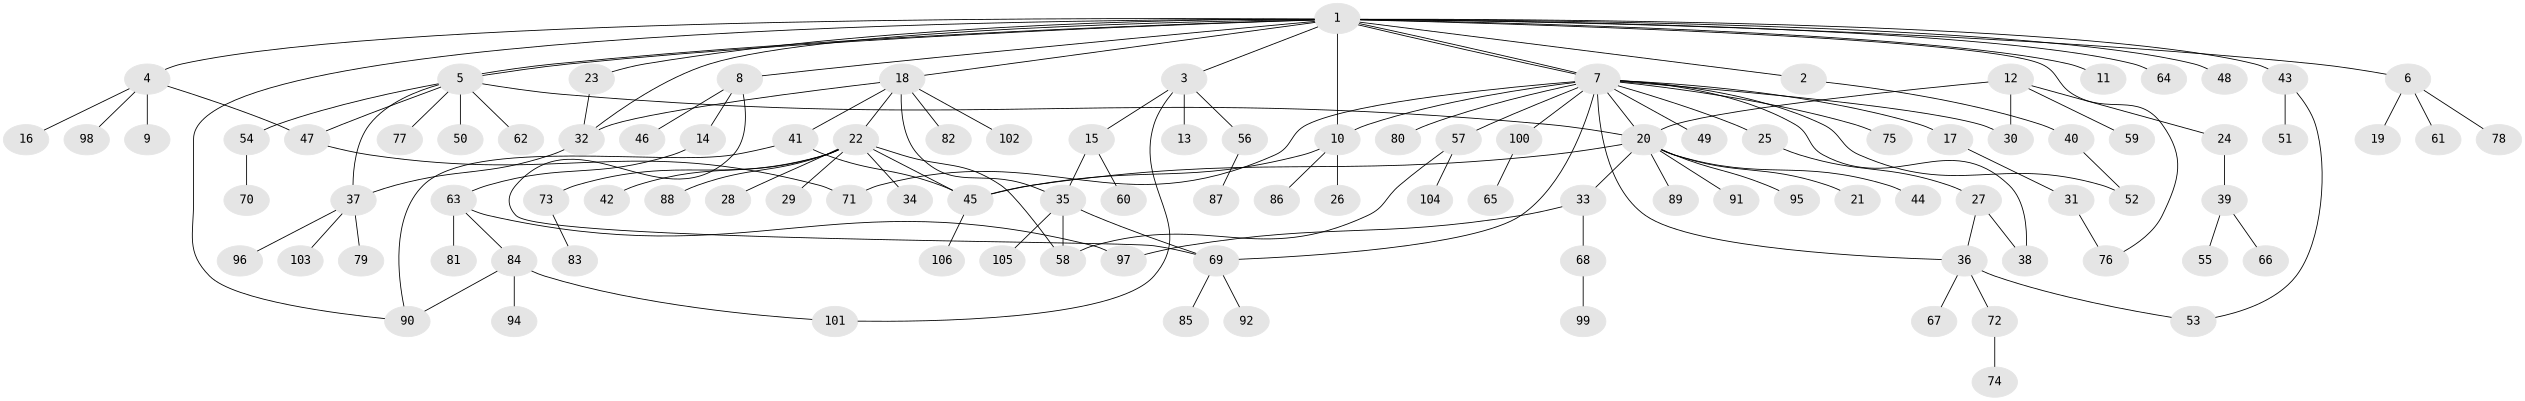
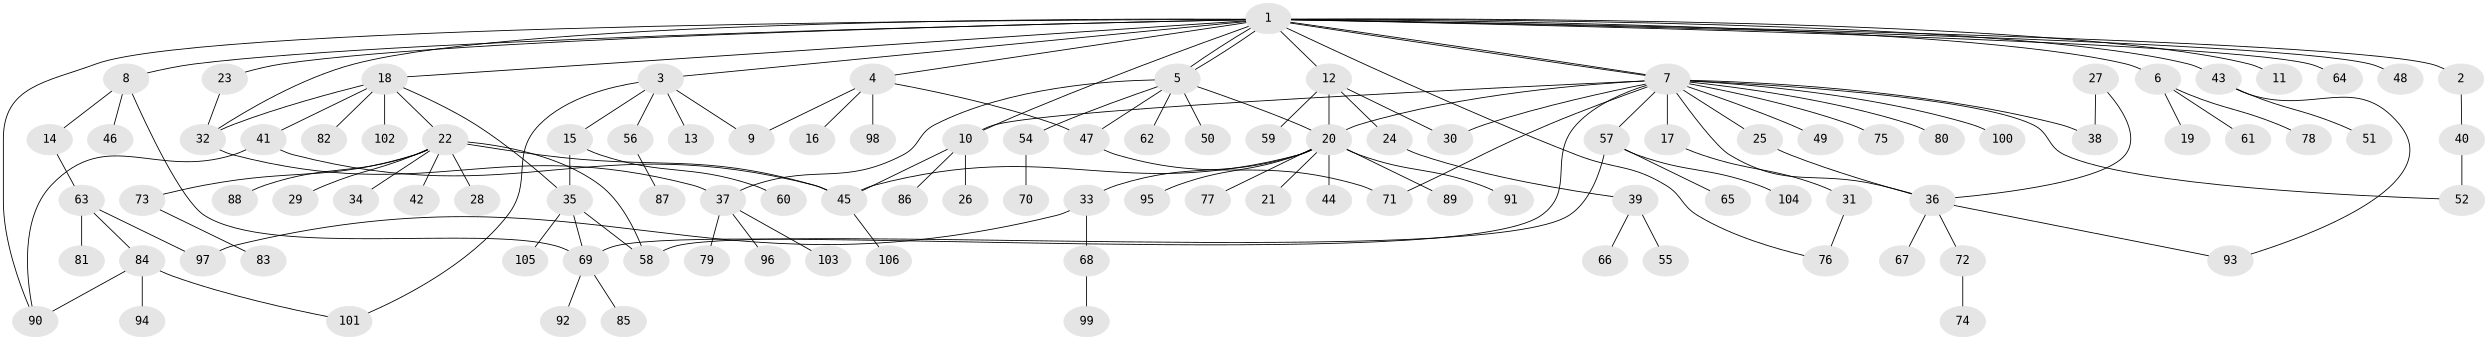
edge "1" -- "12": added
edge "5" -- "77": now "20" -- "77"
edge "3" -- "9": added
edge "25" -- "27": now "25" -- "36"
edge "100" -- "65": now "57" -- "65"
node "53": label "53" -> "93"
